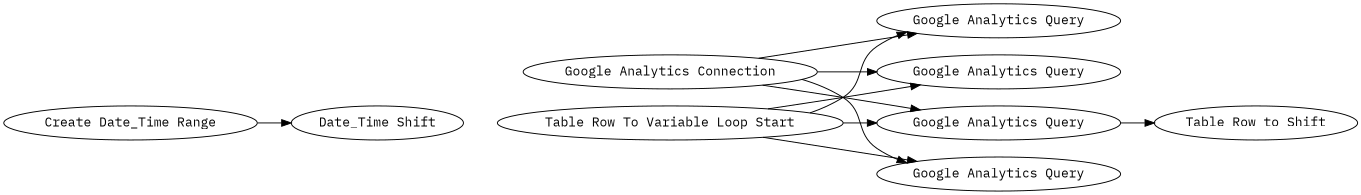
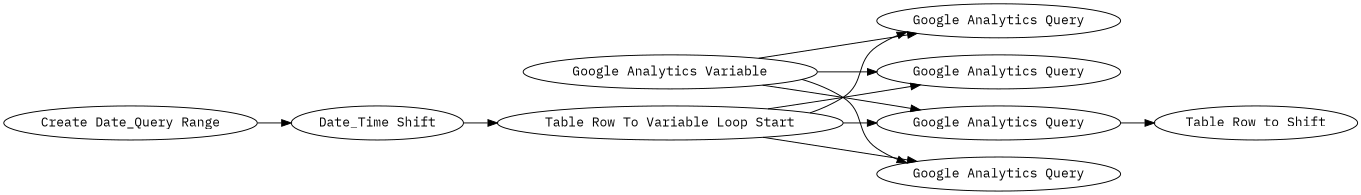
node "Google Analytics Connection": label "Google Analytics Connection" -> "Google Analytics Variable"
node "Create Date_Time Range": label "Create Date_Time Range" -> "Create Date_Query Range"
edge "Date_Time Shift" -> "Table Row To Variable Loop Start": added
